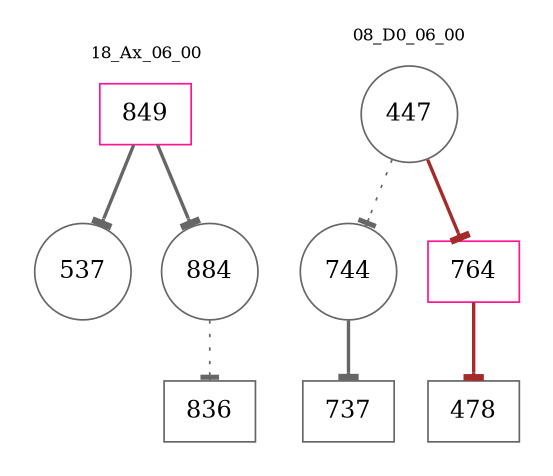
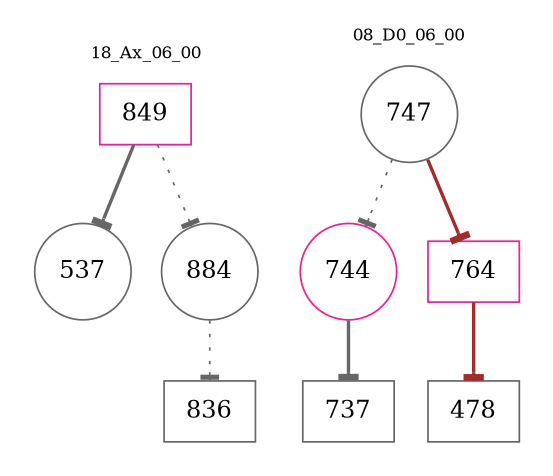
node "447": label "447" -> "747"
edge "849" -> "884": style bold -> dotted
node "744": color gray40 -> deeppink
